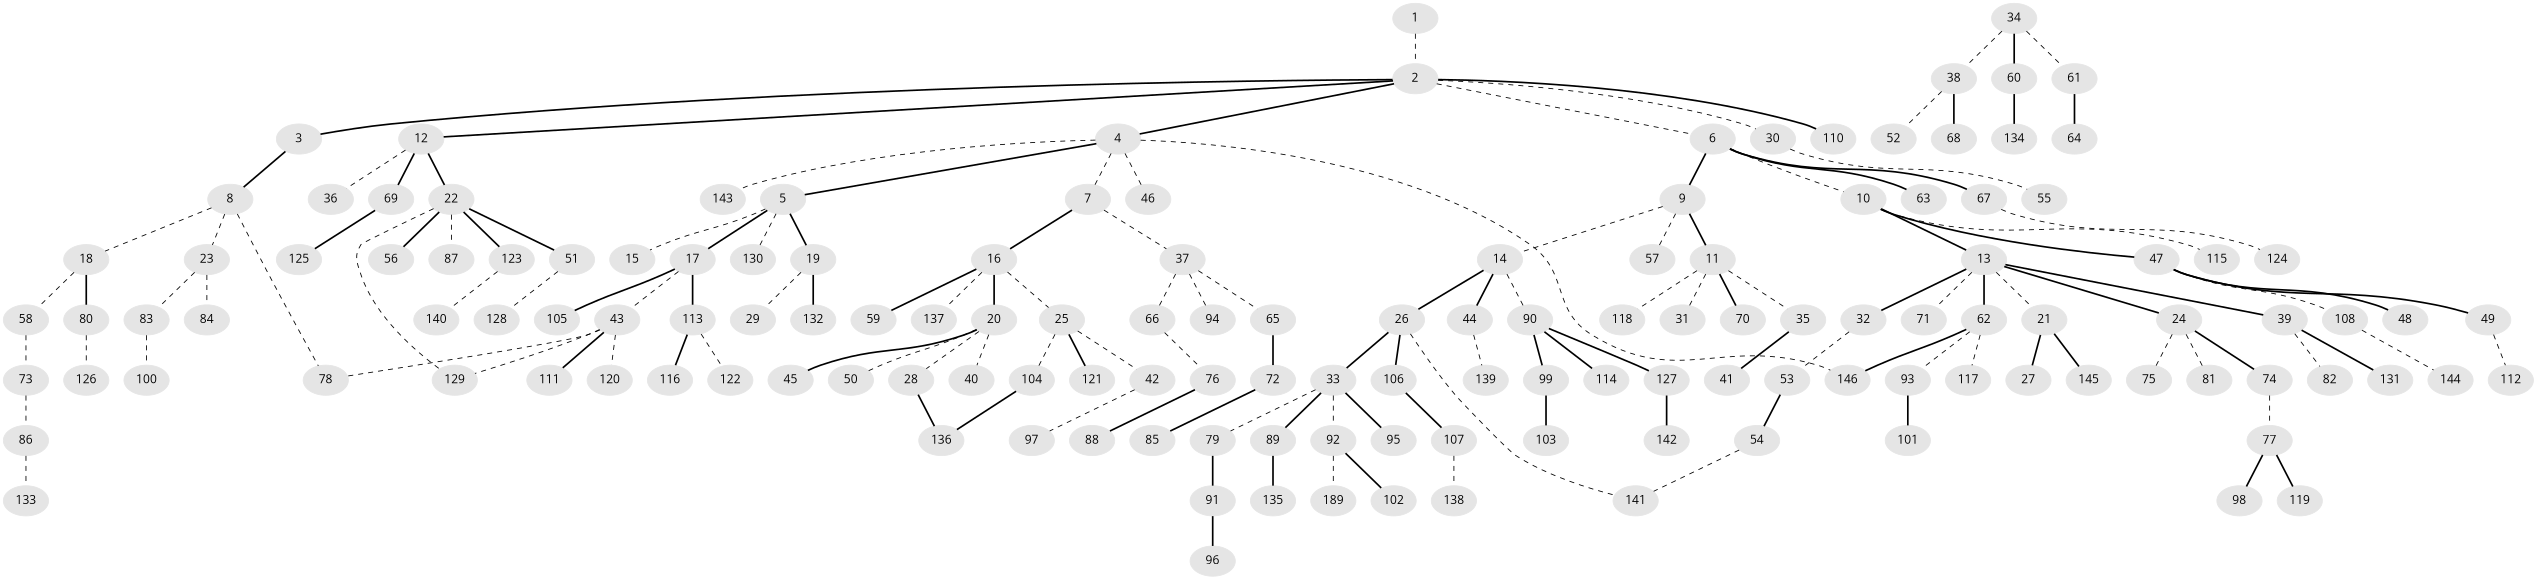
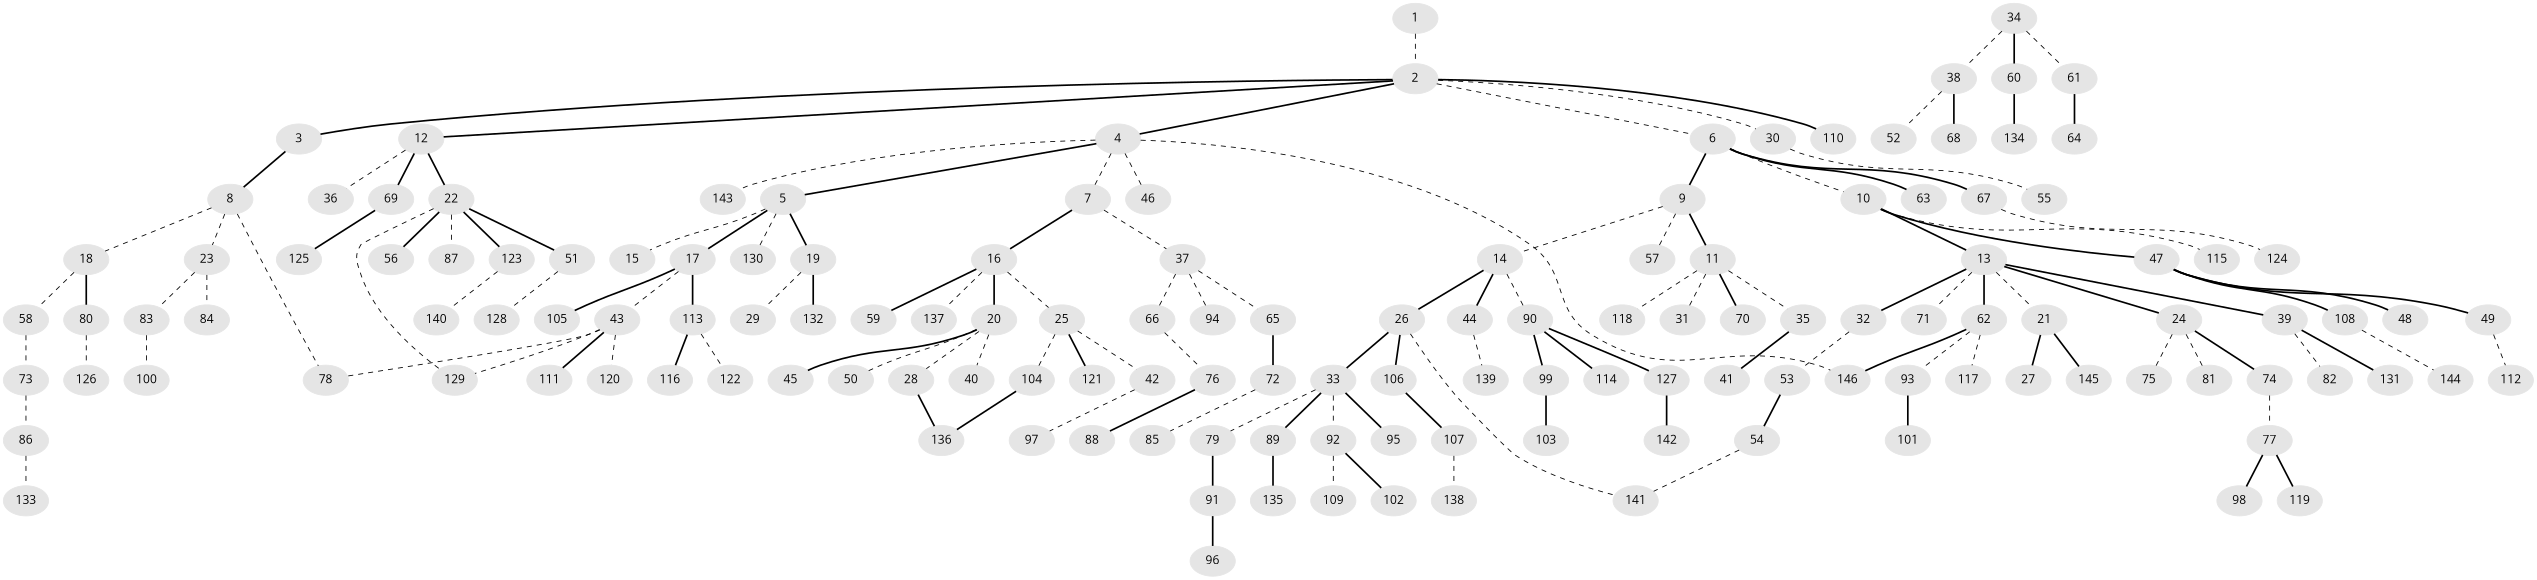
edge "47" -- "108": style dashed -> bold
edge "72" -- "85": style bold -> dashed
node "189": label "189" -> "109"
